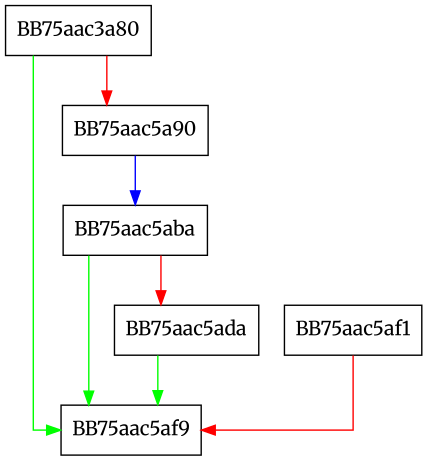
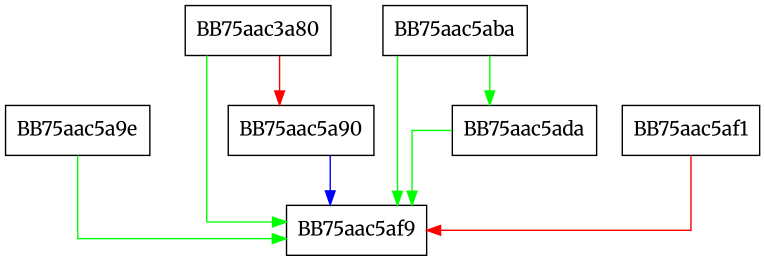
node "BB75aac5a9e": added
edge "BB75aac5a90" -> "BB75aac5aba": now "BB75aac5a90" -> "BB75aac5af9"
edge "BB75aac5aba" -> "BB75aac5ada": color red -> green
